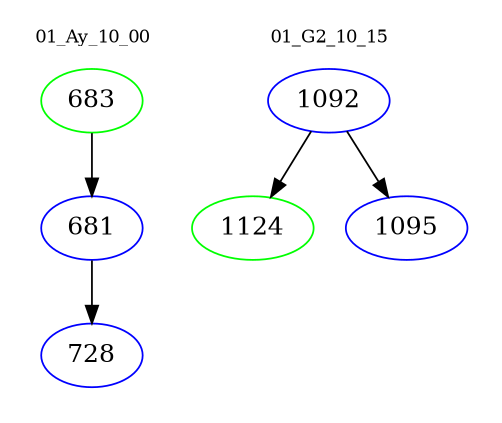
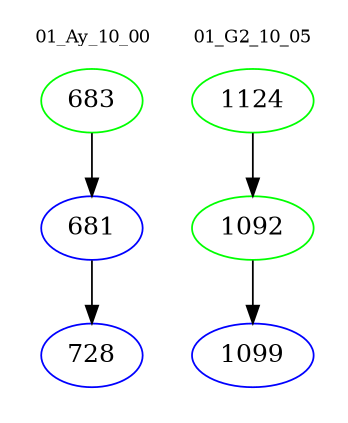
cluster "01_G2_10_15": label "01_G2_10_15" -> "01_G2_10_05"
node "1092": color blue -> green
edge "1092" -> "1124": reversed
node "1095": label "1095" -> "1099"
